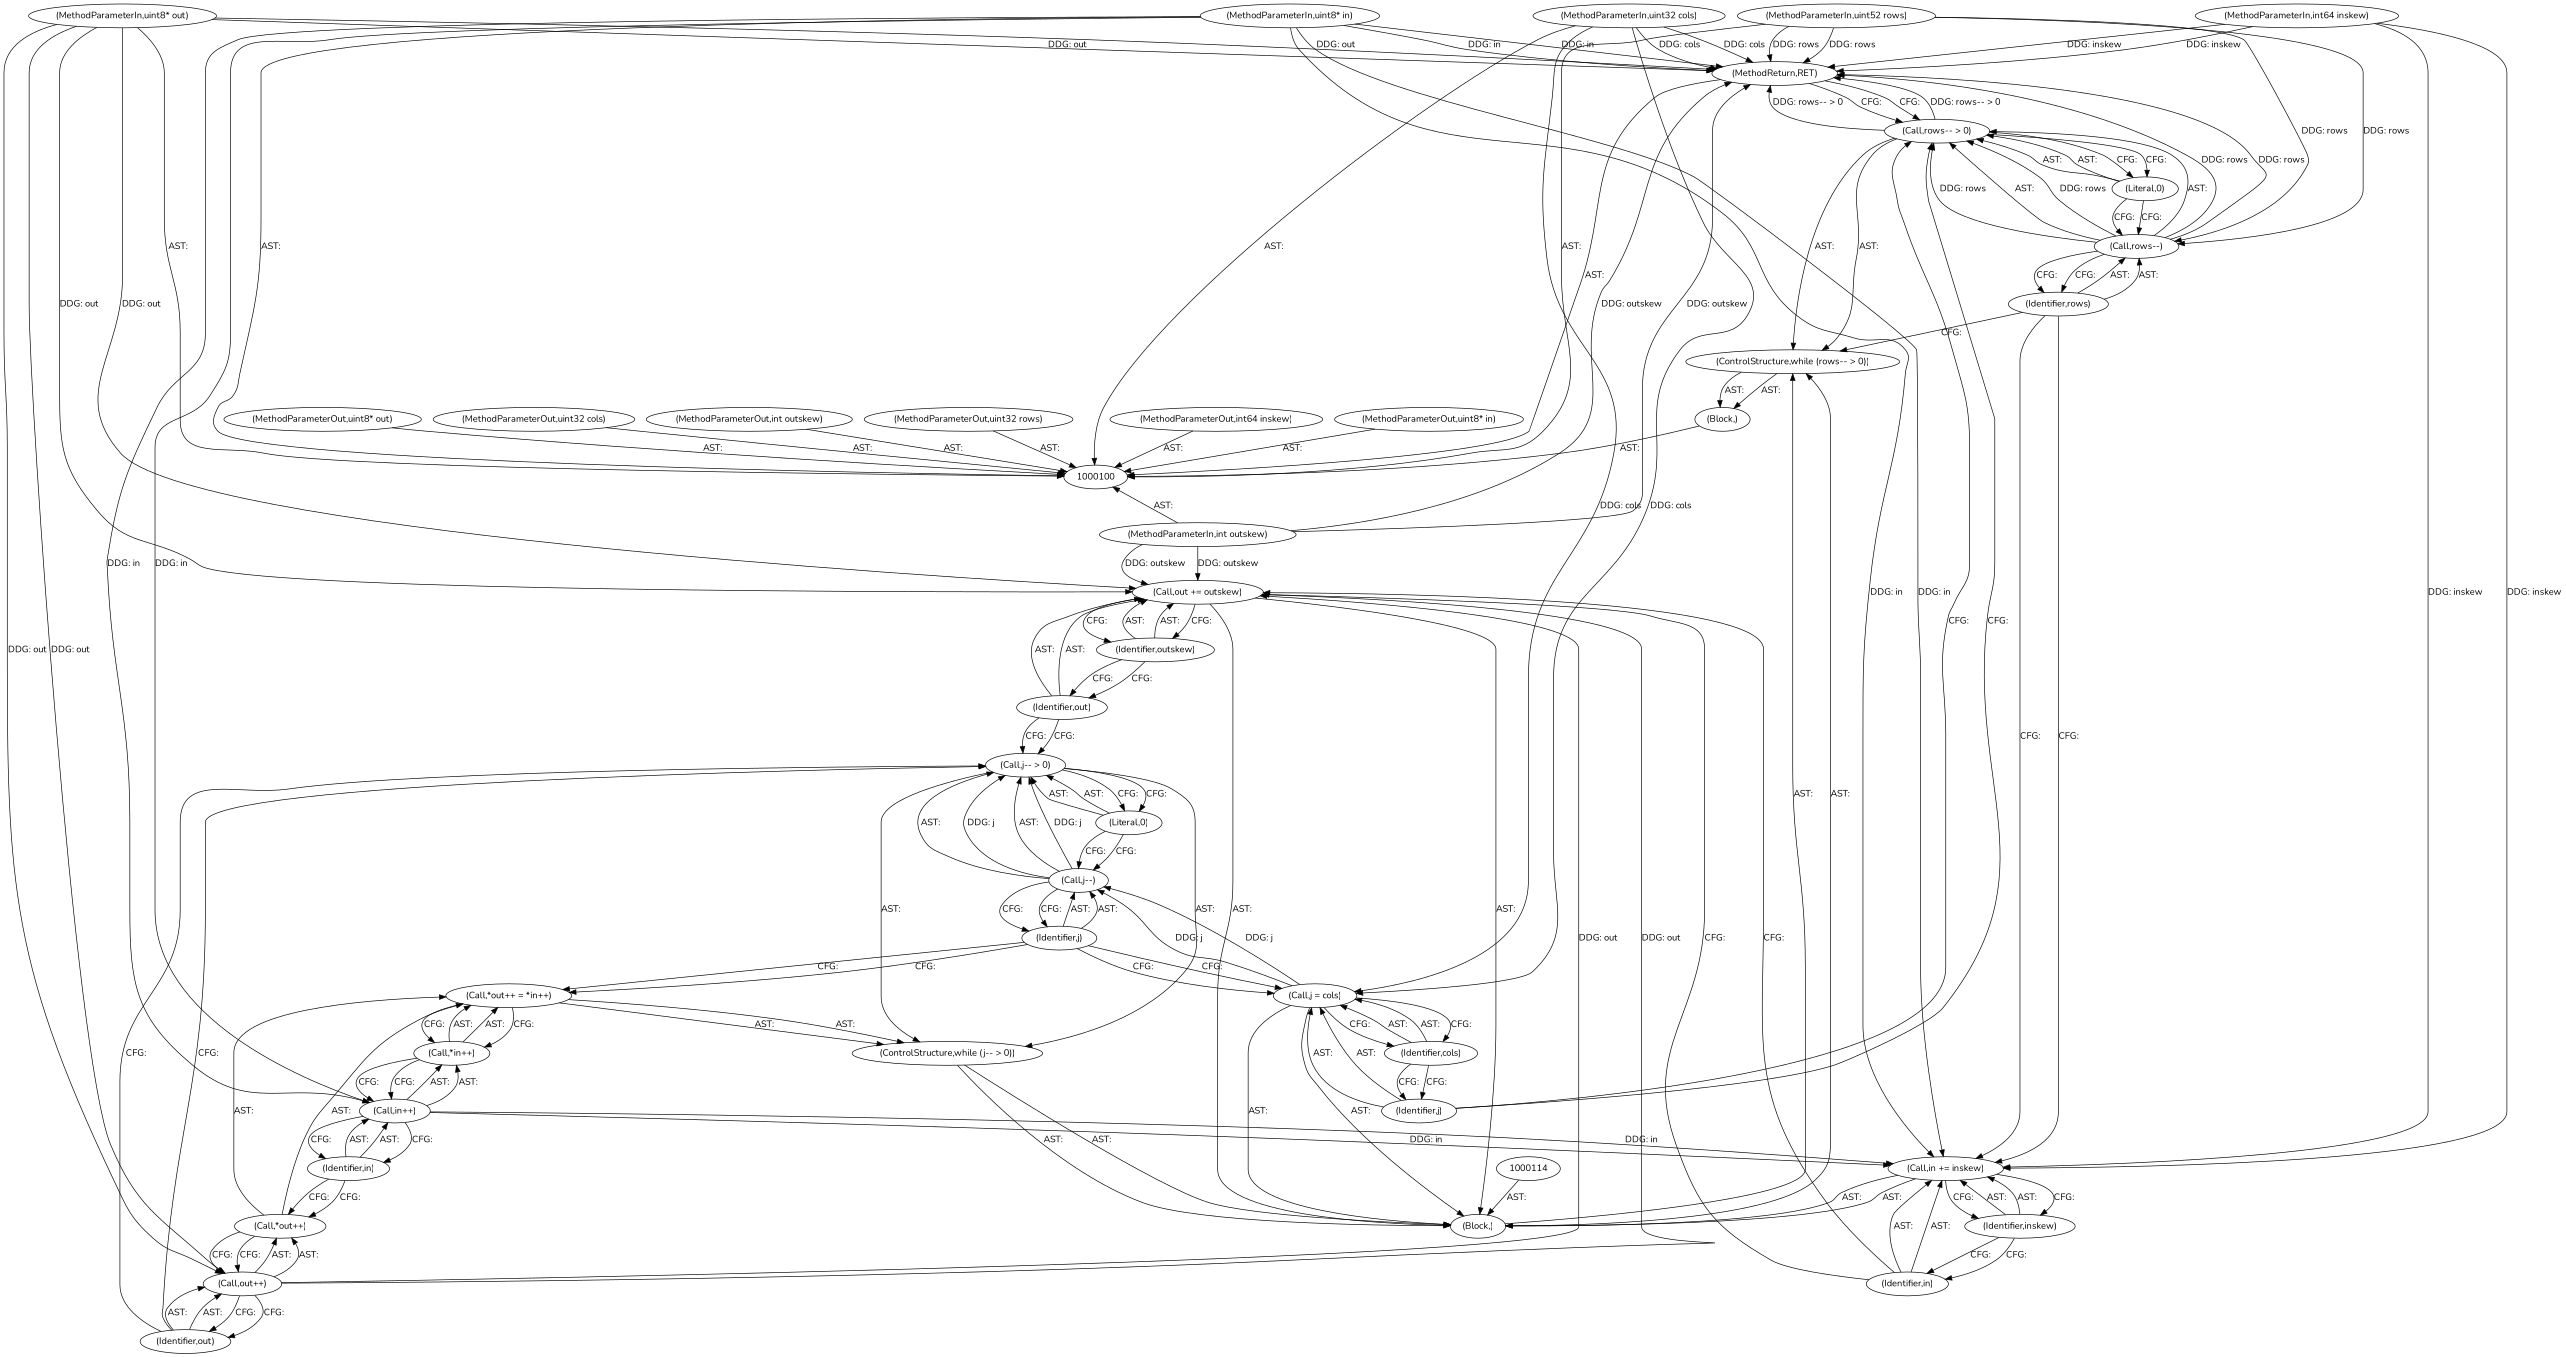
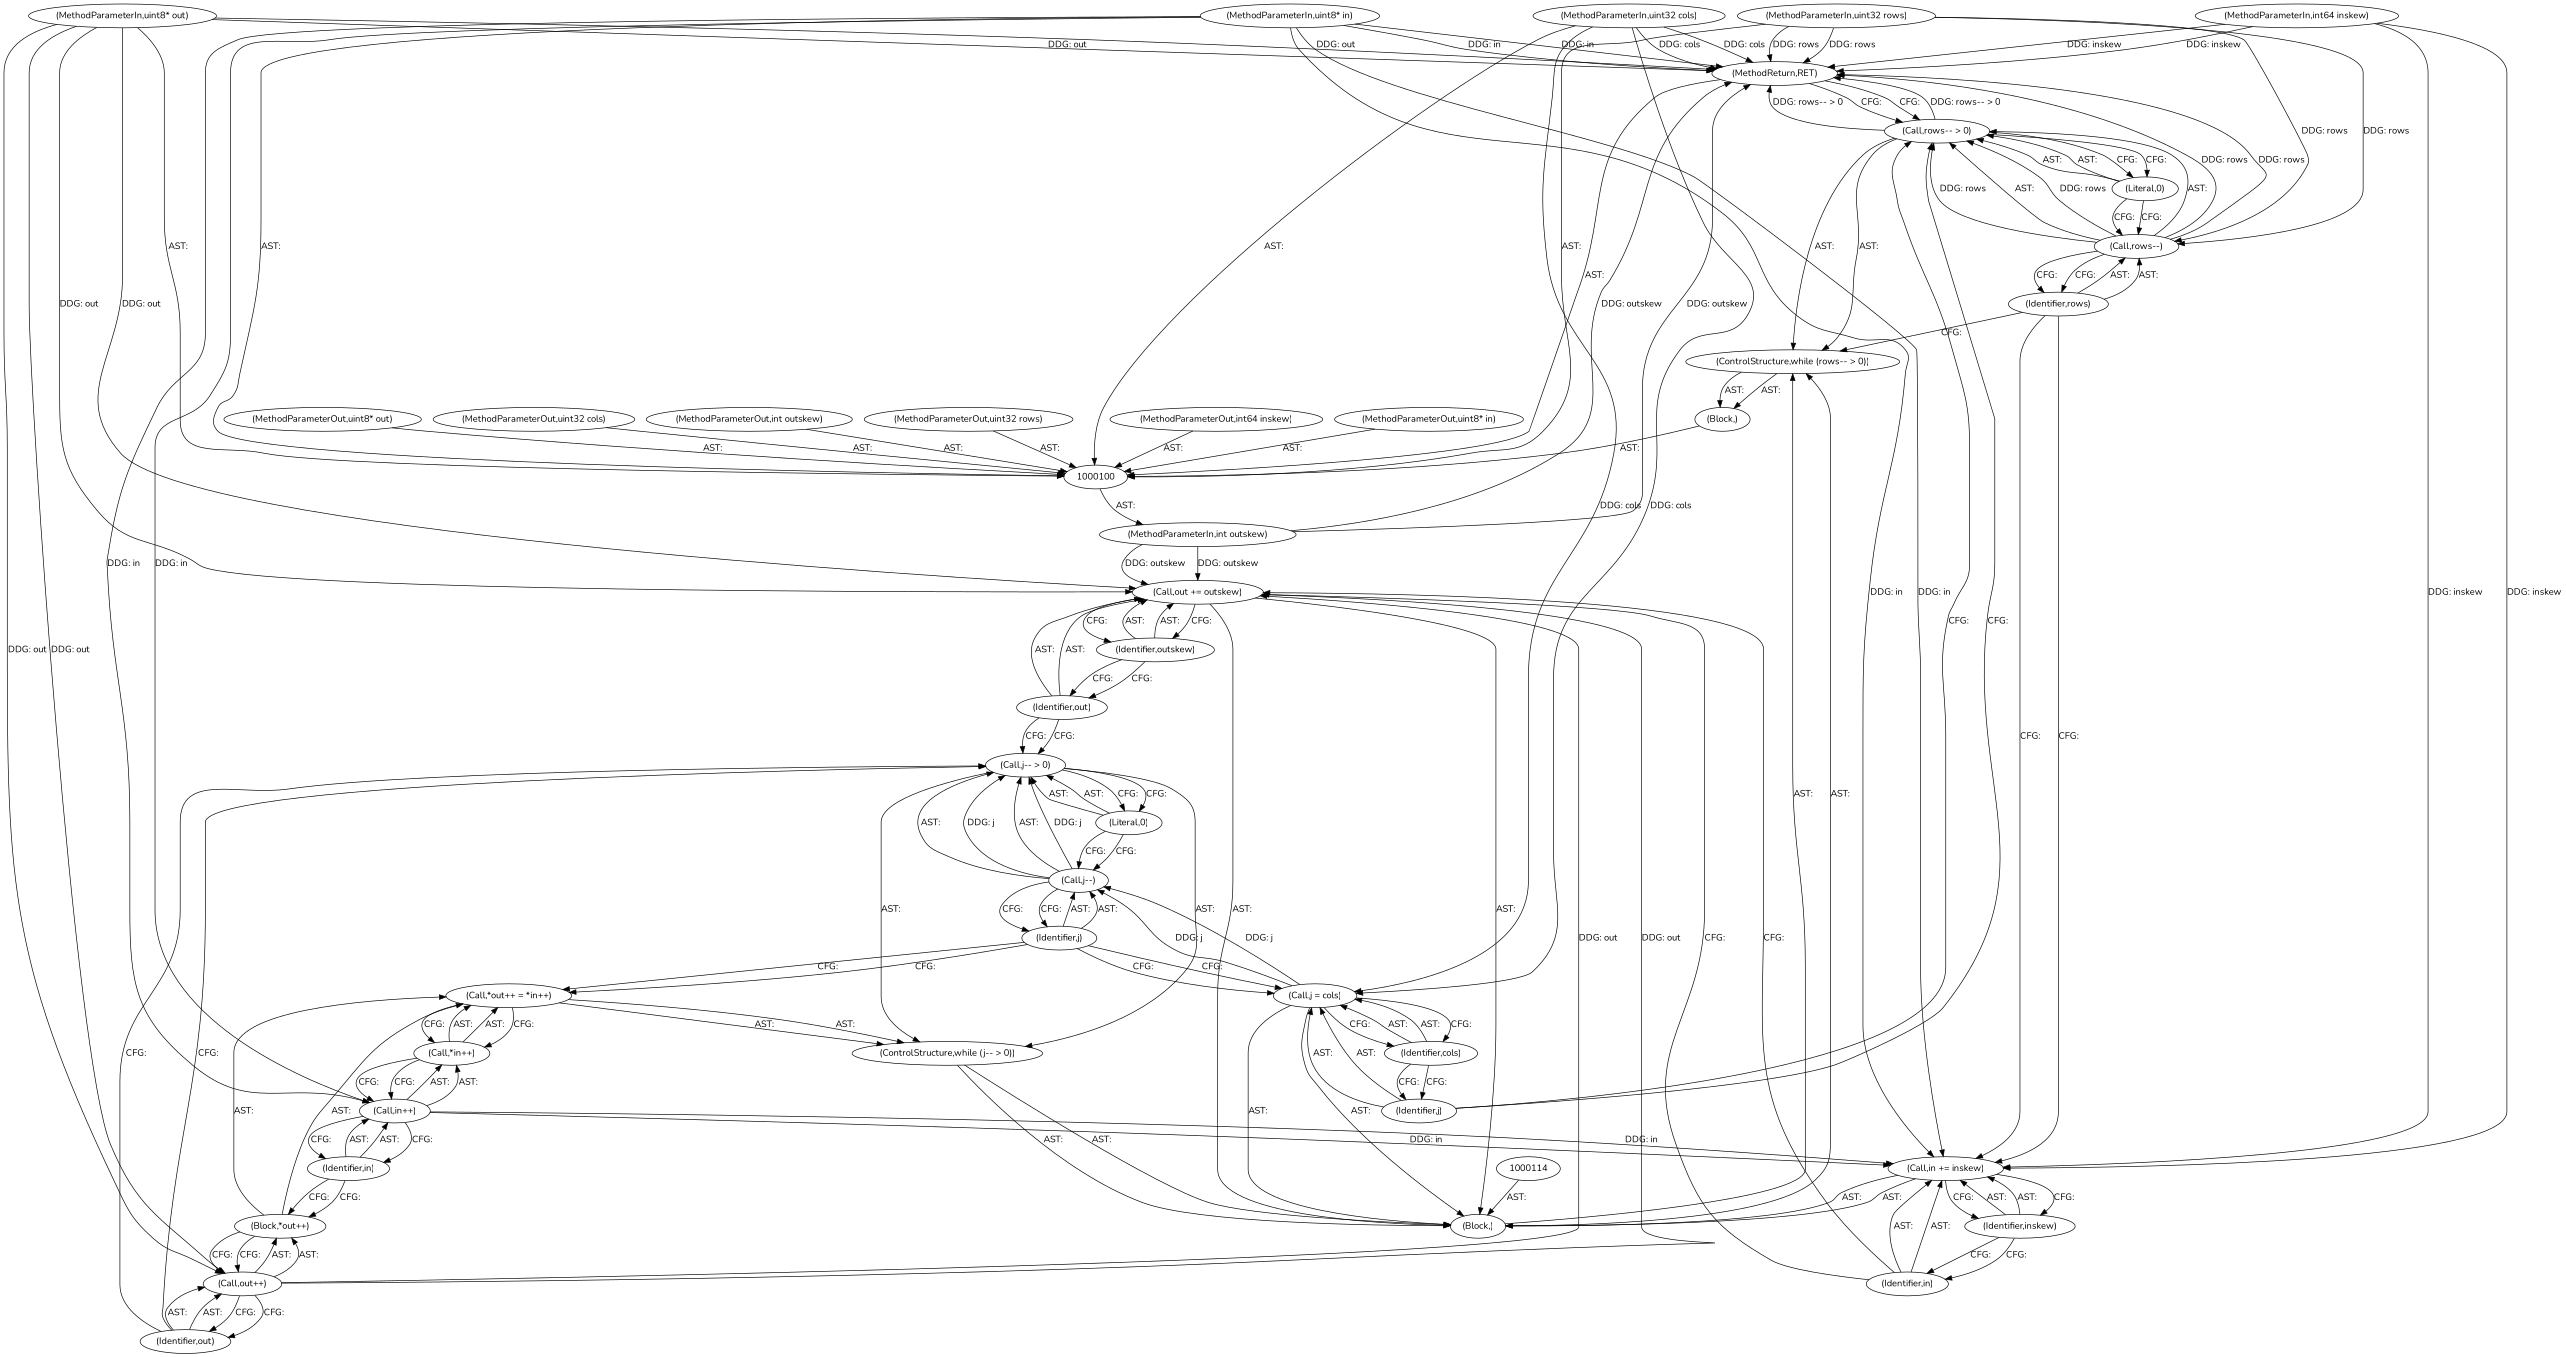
node "(MethodParameterIn,uint52 rows)": label "(MethodParameterIn,uint52 rows)" -> "(MethodParameterIn,uint32 rows)"
edge "(MethodParameterIn,int outskew)" -> "1000100": reversed
node "(Call,*out++)": label "(Call,*out++)" -> "(Block,*out++)"
